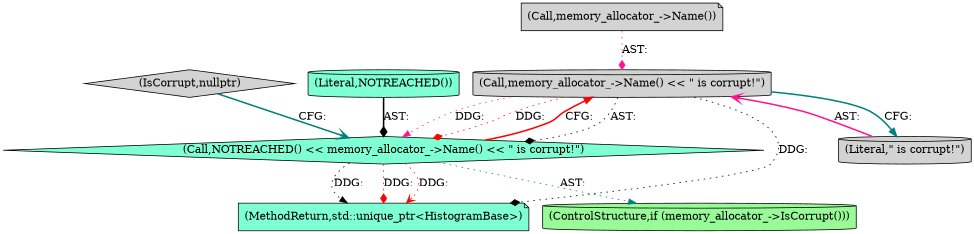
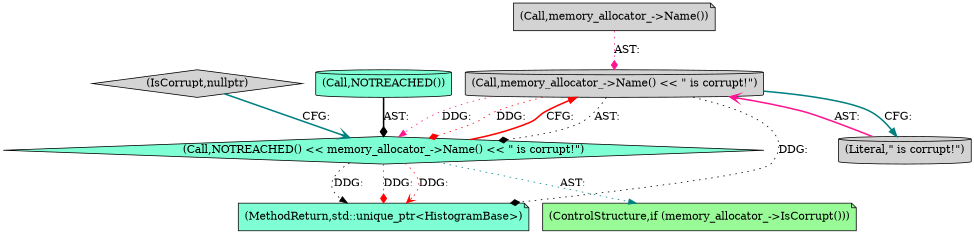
node "(Literal,NOTREACHED())": label "(Literal,NOTREACHED())" -> "(Call,NOTREACHED())"
node "(ControlStructure,if (memory_allocator_->IsCorrupt()))": shape cylinder -> note
